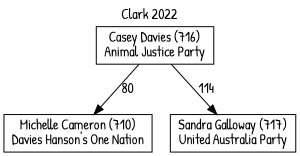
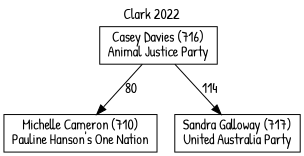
node "Michelle Cameron (710) Davies Hanson's One Nation": label "Michelle Cameron (710) Davies Hanson's One Nation" -> "Michelle Cameron (710) Pauline Hanson's One Nation"
